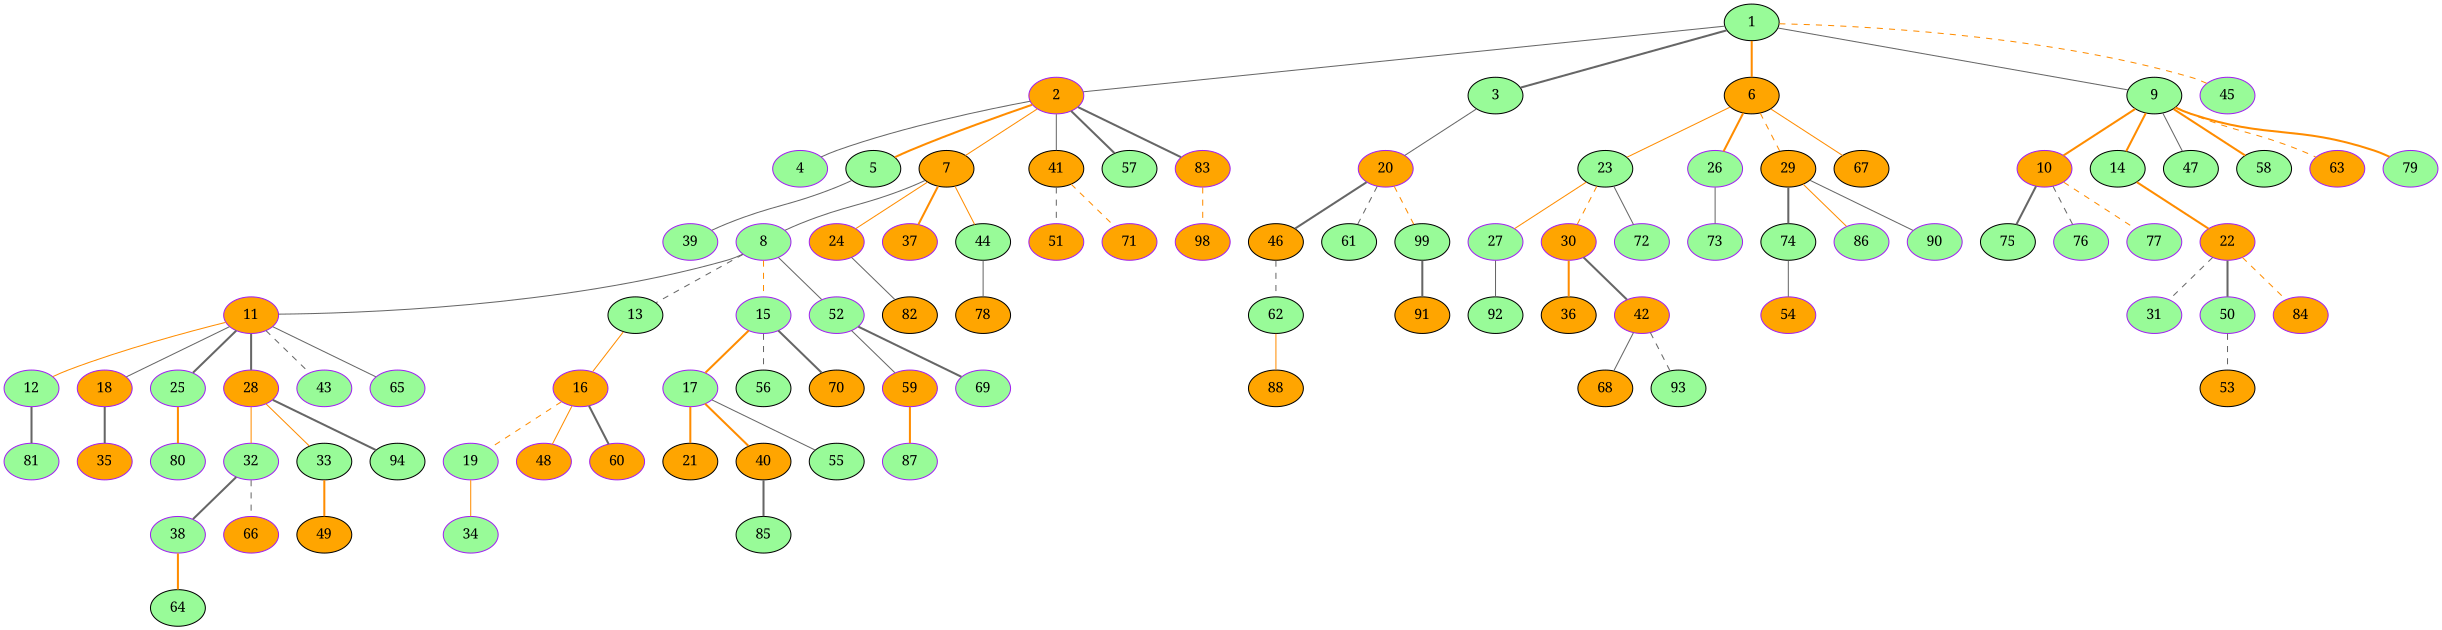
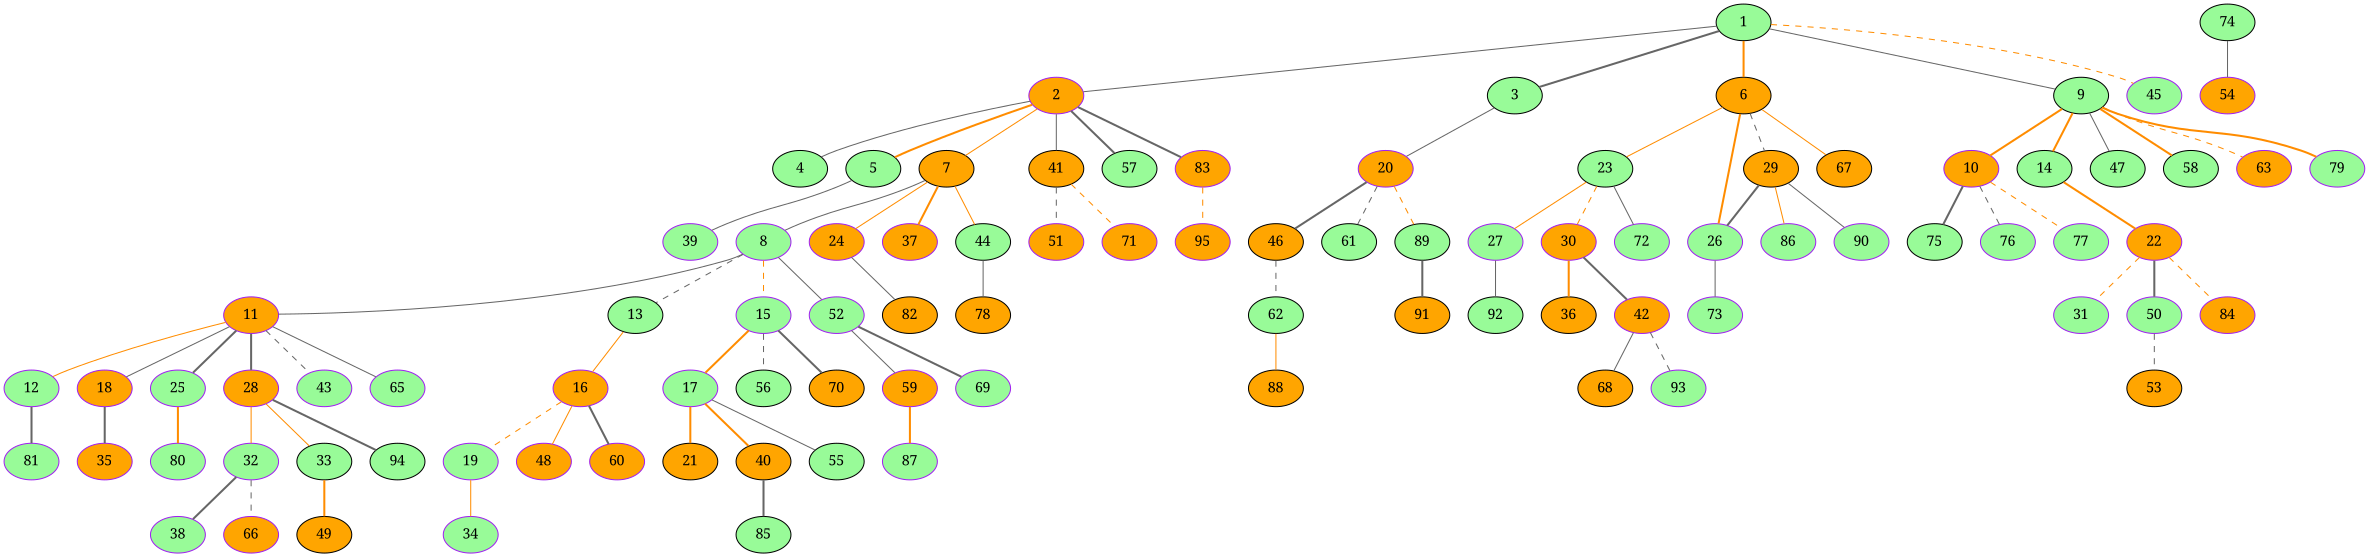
edge "6" -- "29": color darkorange -> gray40
node "4": color purple -> black
edge "29" -- "74": now "29" -- "26"
node "98": label "98" -> "95"
node "99": label "99" -> "89"
edge "22" -- "31": color gray40 -> darkorange
node "93": color black -> purple
node "64": removed
